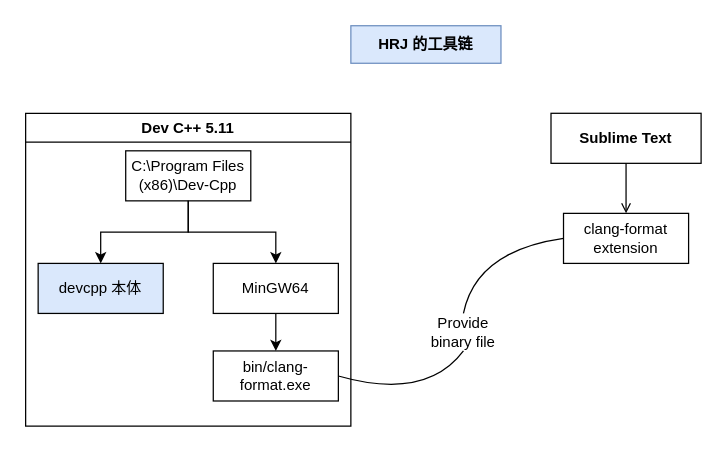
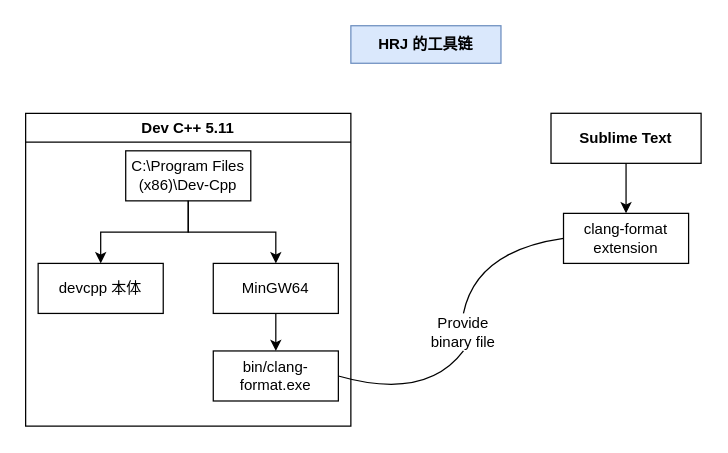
edge "Sublime Text" -> "clang-format extension": arrowhead open -> classic
node "devcpp 本体": fillcolor #dae8fc -> #ffffff
